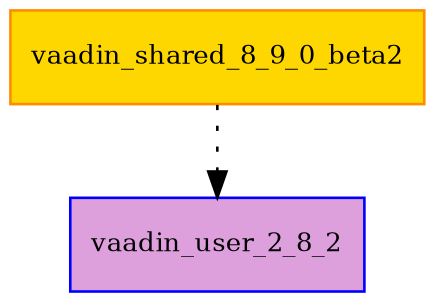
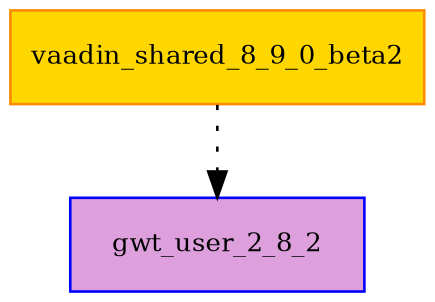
node "vaadin_user_2_8_2": label "vaadin_user_2_8_2" -> "gwt_user_2_8_2"
